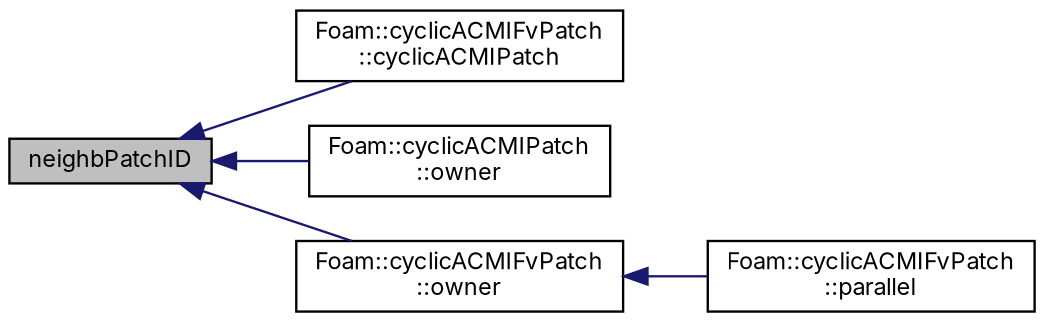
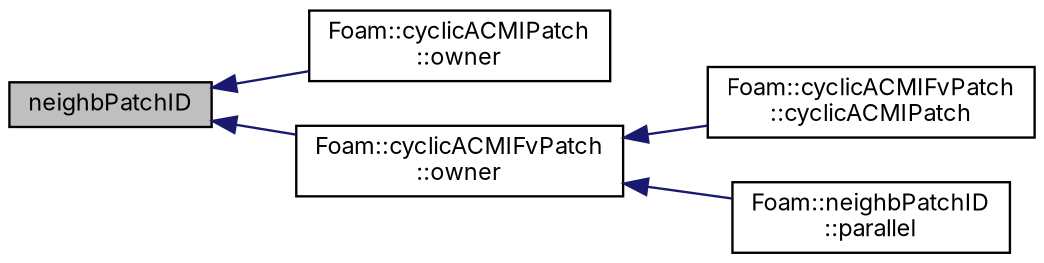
edge "Foam::cyclicACMIFvPatch ::cyclicACMIPatch" -> "neighbPatchID": now "Foam::cyclicACMIFvPatch ::cyclicACMIPatch" -> "Foam::cyclicACMIFvPatch ::owner"
node "Foam::cyclicACMIFvPatch ::parallel": label "Foam::cyclicACMIFvPatch ::parallel" -> "Foam::neighbPatchID ::parallel"
